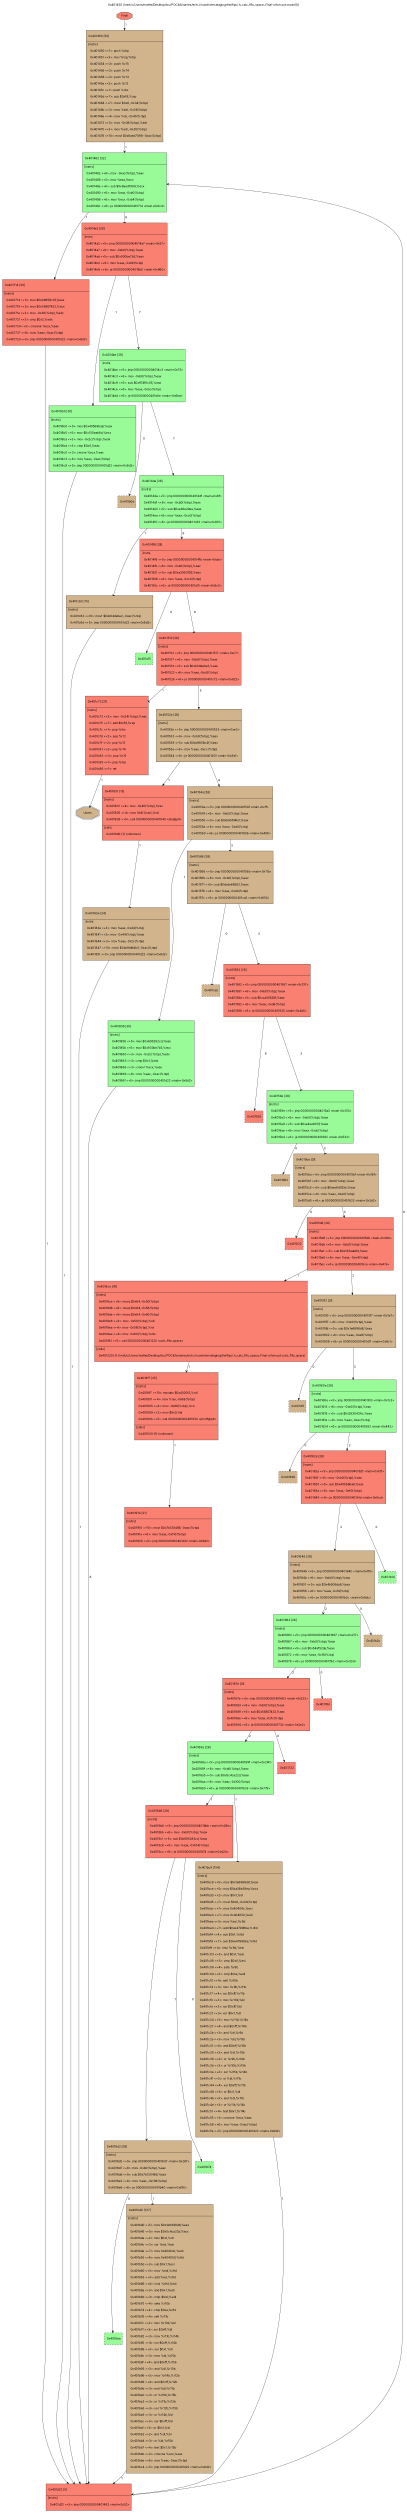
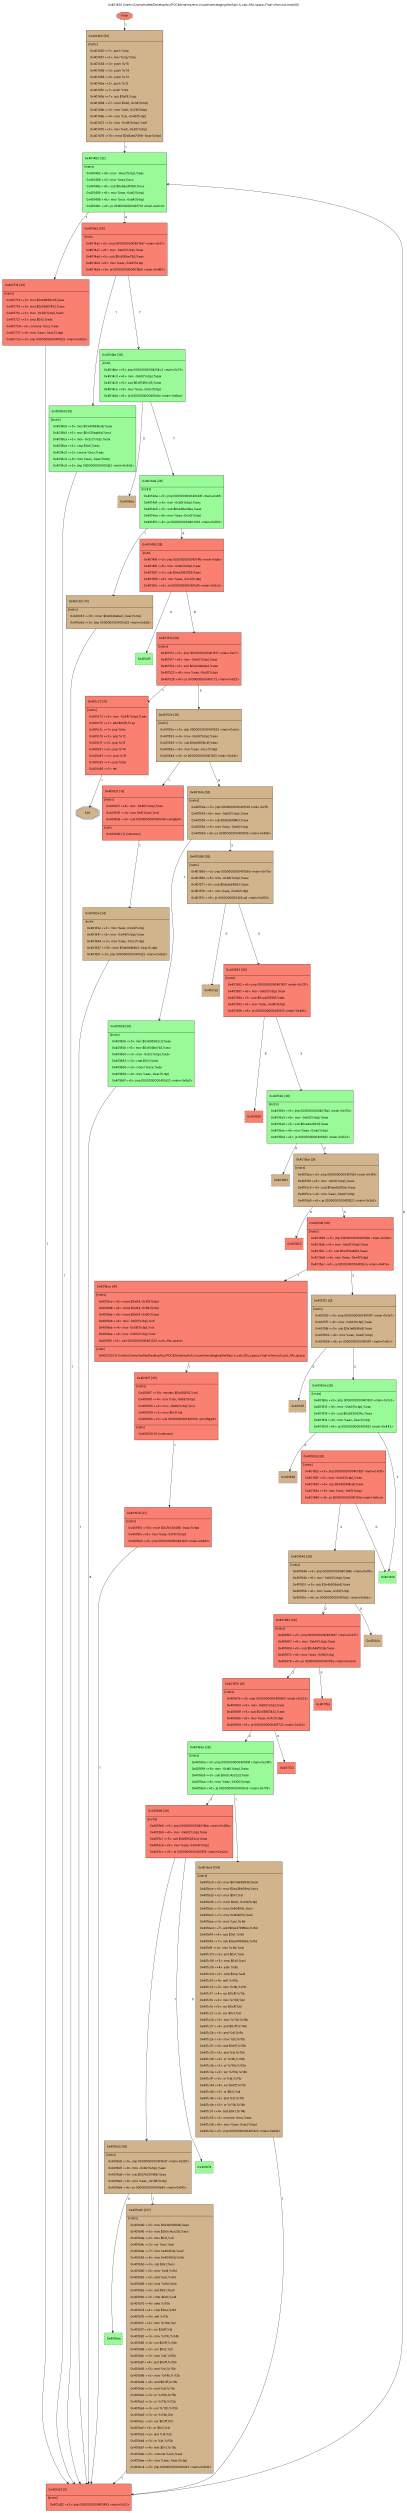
node "Users": label "Users" -> "Exit"
edge "0x40160e [28]" -> "0x40162a [28]": now "0x40160e [28]" -> "0x401b1d"
node "0x401662 [28]": fillcolor palegreen -> salmon
edge "0x401910 [21]" -> "0x401d22 [5]": added, label "1"
